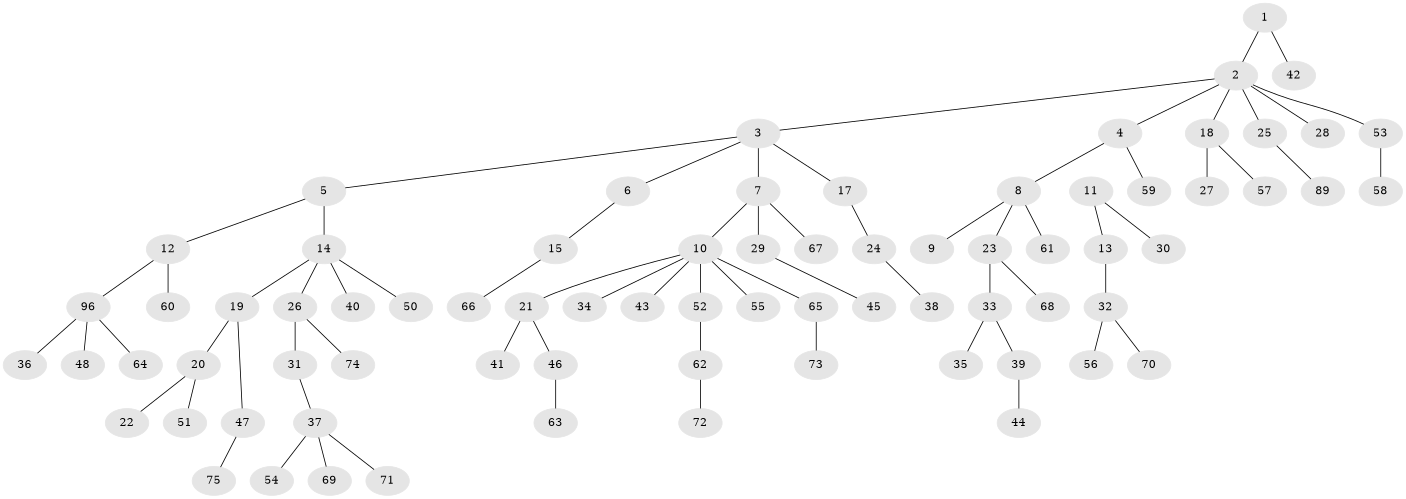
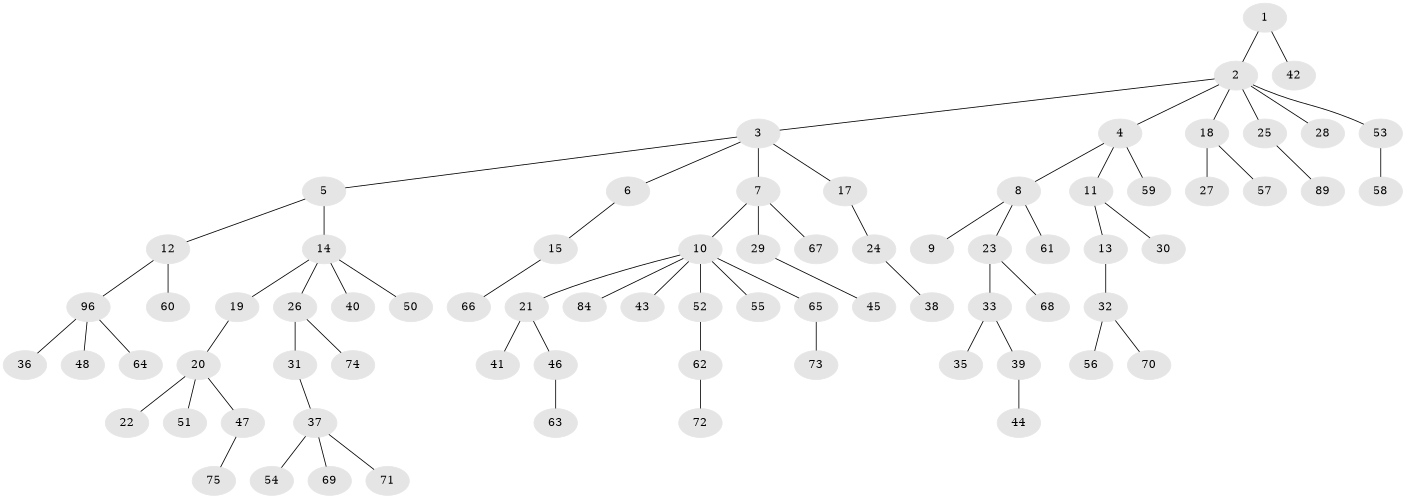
edge "4" -- "11": added
node "34": label "34" -> "84"
edge "19" -- "47": now "20" -- "47"
